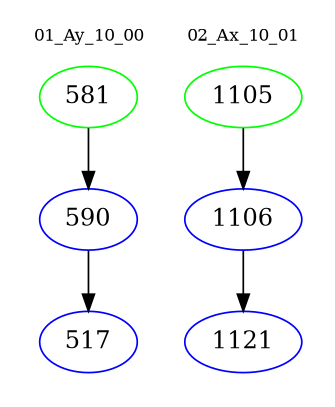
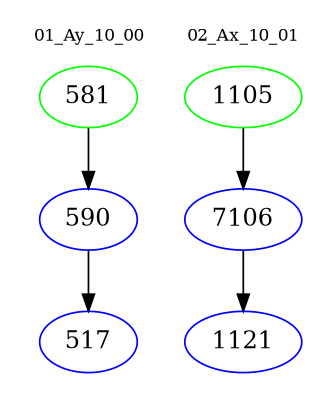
node "1106": label "1106" -> "7106"
